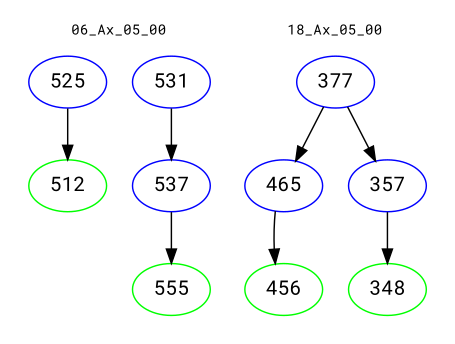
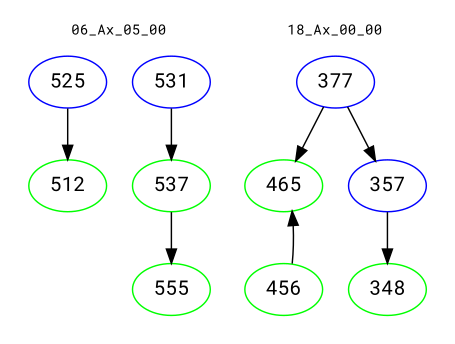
cluster "18_Ax_05_00": label "18_Ax_05_00" -> "18_Ax_00_00"
node "537": color blue -> green
node "465": color blue -> green
edge "465" -> "456": reversed
